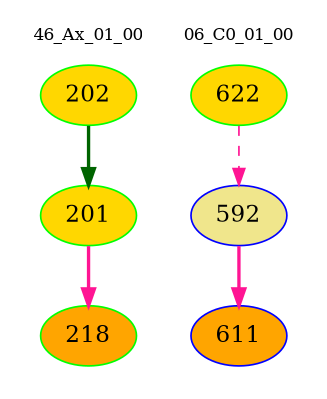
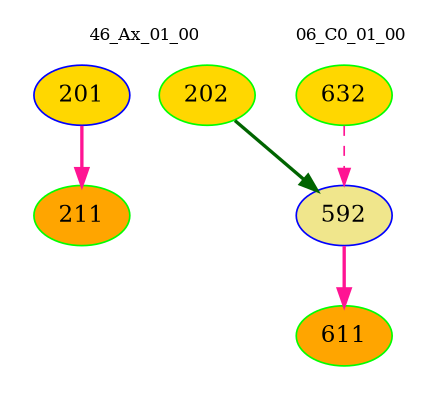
node "622": label "622" -> "632"
edge "202" -> "201": now "202" -> "592"
node "201": color green -> blue
node "218": label "218" -> "211"
node "611": color blue -> green
